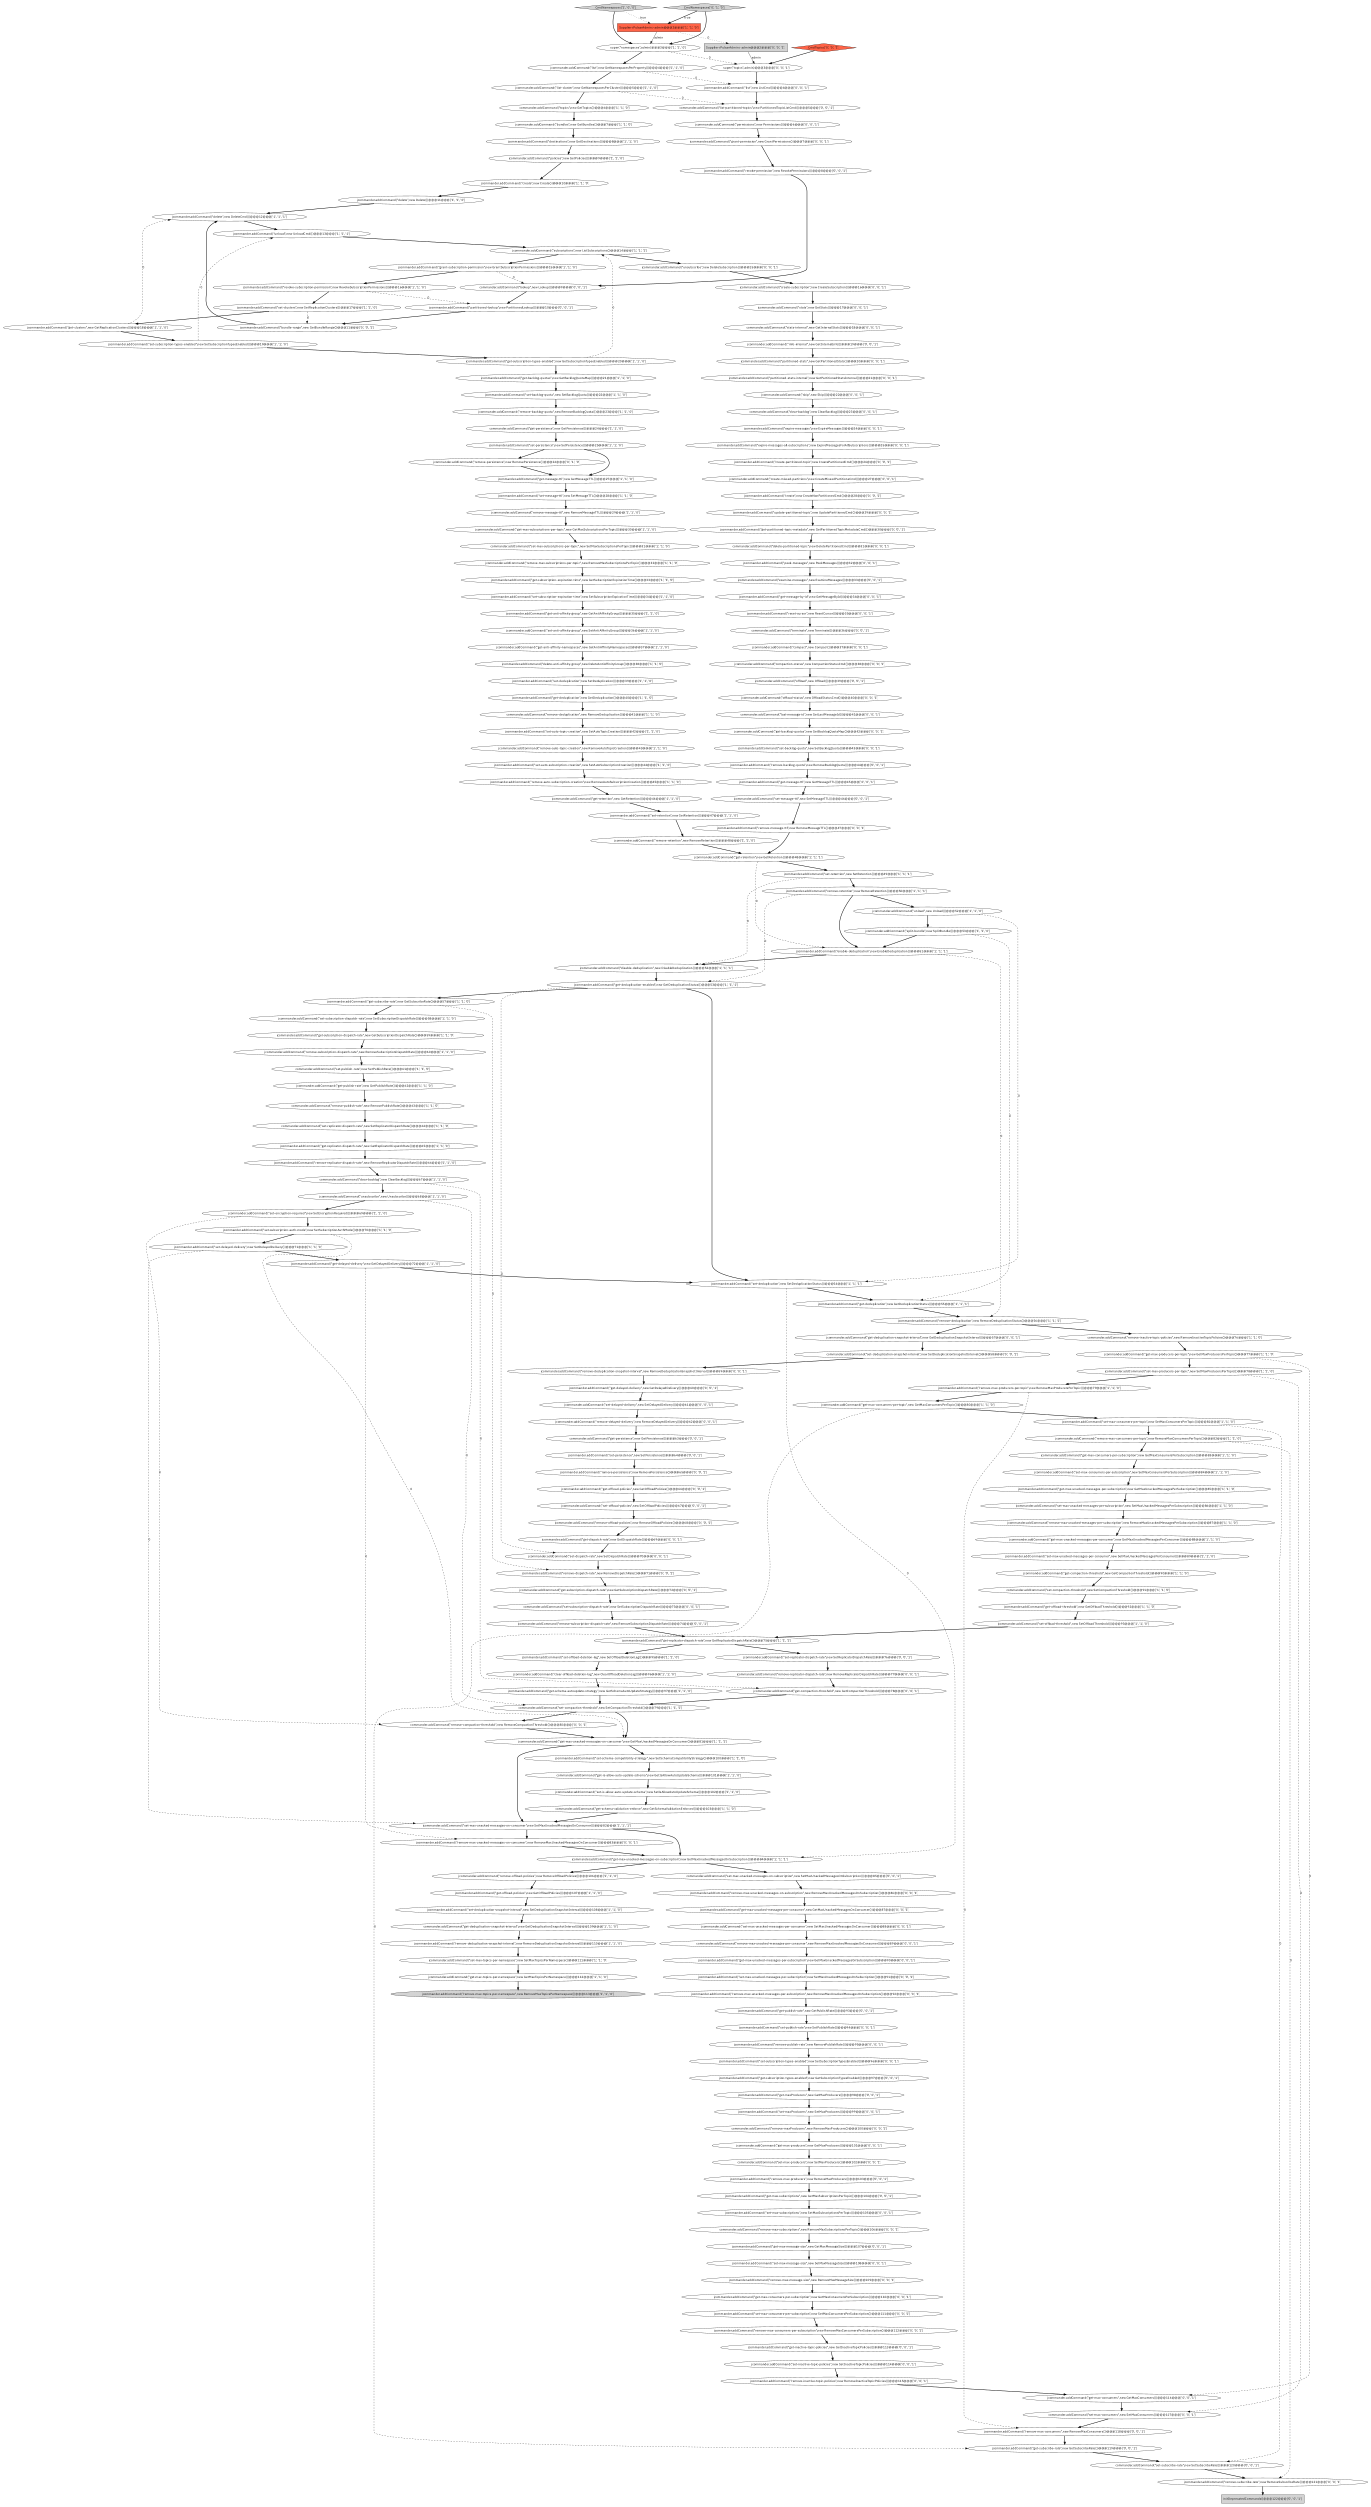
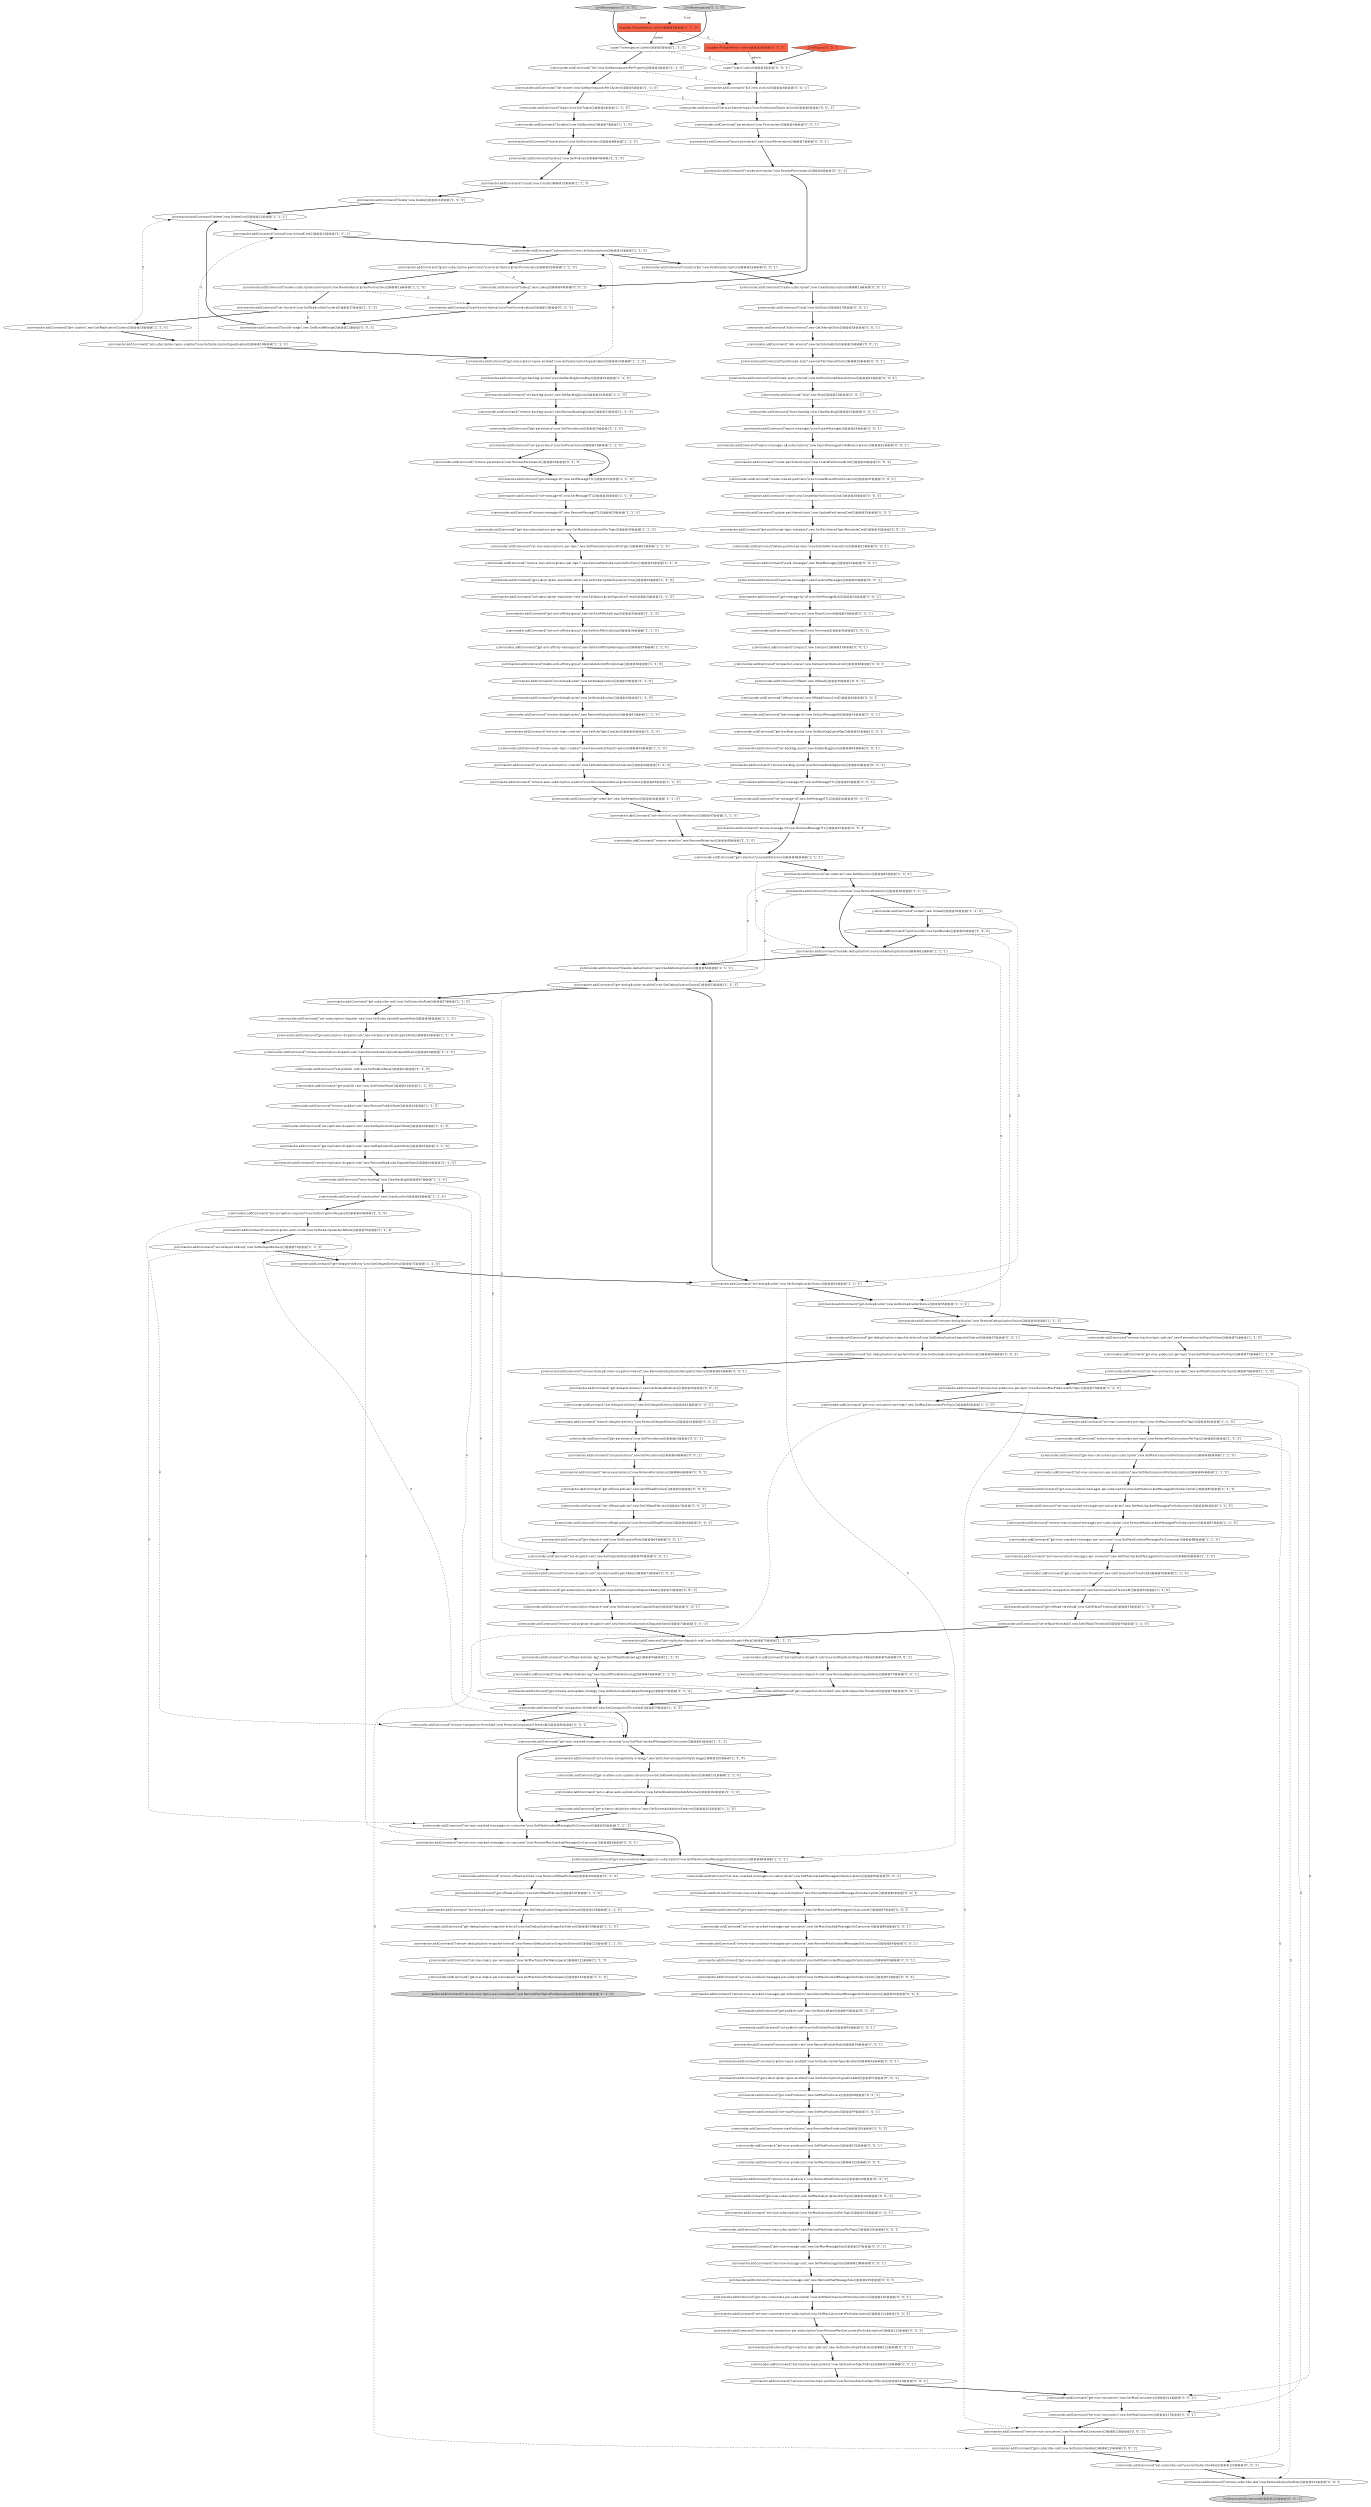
edge "CmdNamespaces['0', '1', '0']" -> "Supplier<PulsarAdmin> admin@@@2@@@['1', '1', '0']": style bold -> dotted
edge "Supplier<PulsarAdmin> admin@@@2@@@['1', '1', '0']" -> "Supplier<PulsarAdmin> admin@@@2@@@['0', '0', '1']": style dotted -> dashed
node "Supplier<PulsarAdmin> admin@@@2@@@['0', '0', '1']": fillcolor lightgray -> tomato
node "initDeprecatedCommands()@@@122@@@['0', '0', '1']": shape box -> ellipse
